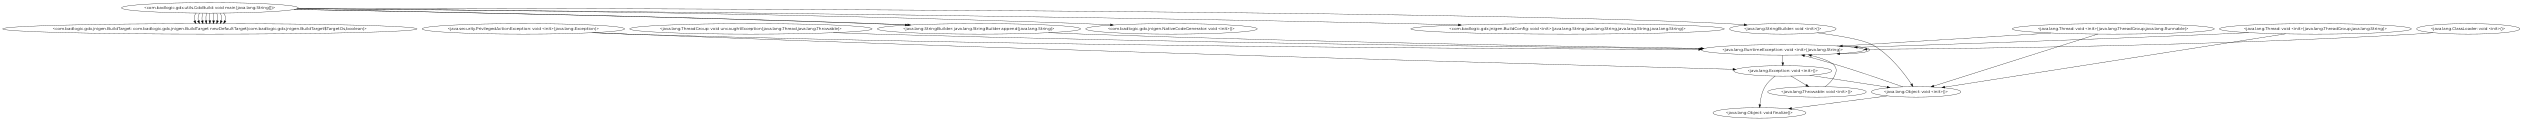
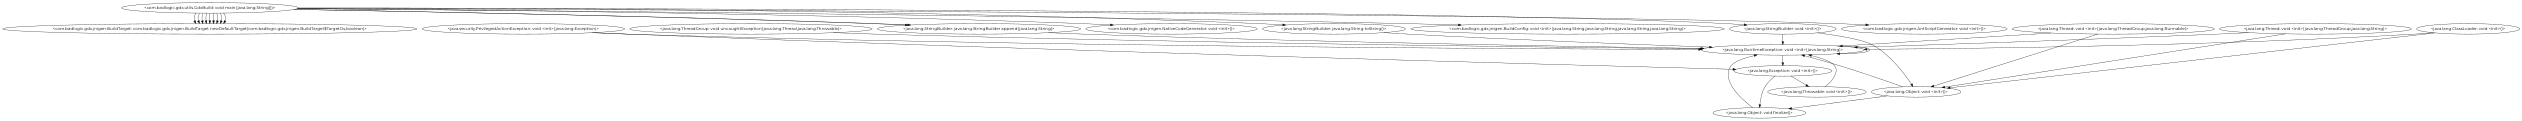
node "<java.lang.StringBuilder: java.lang.String toString()>": added
node "<com.badlogic.gdx.jnigen.AntScriptGenerator: void <init>()>": added
edge "<java.lang.StringBuilder: void <init>()>" -> "<java.lang.RuntimeException: void <init>(java.lang.String)>": added
edge "<java.lang.Object: void finalize()>" -> "<java.lang.RuntimeException: void <init>(java.lang.String)>": added
edge "<java.lang.Exception: void <init>()>" -> "<java.lang.Object: void <init>()>": now "<java.lang.ClassLoader: void <init>()>" -> "<java.lang.Object: void <init>()>"
